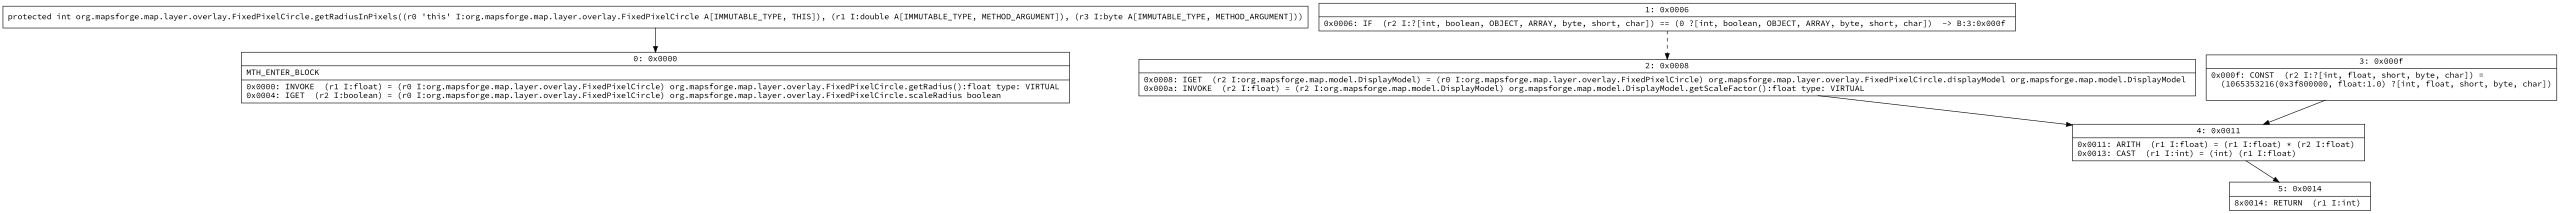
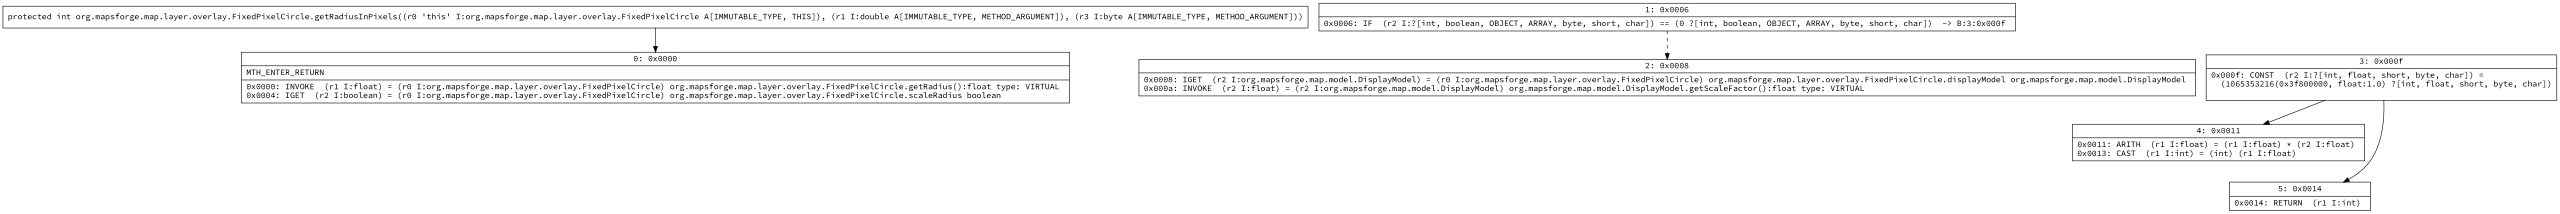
node "0: 0x0000": text "MTH_ENTER_BLOCK" -> "MTH_ENTER_RETURN"
edge "2: 0x0008" -> "4: 0x0011": removed
edge "4: 0x0011" -> "5: 0x0014": now "3: 0x000f" -> "5: 0x0014"
node "5: 0x0014": text "8x0014: RETURN  (r1 I:int)" -> "0x0014: RETURN  (r1 I:int)"
